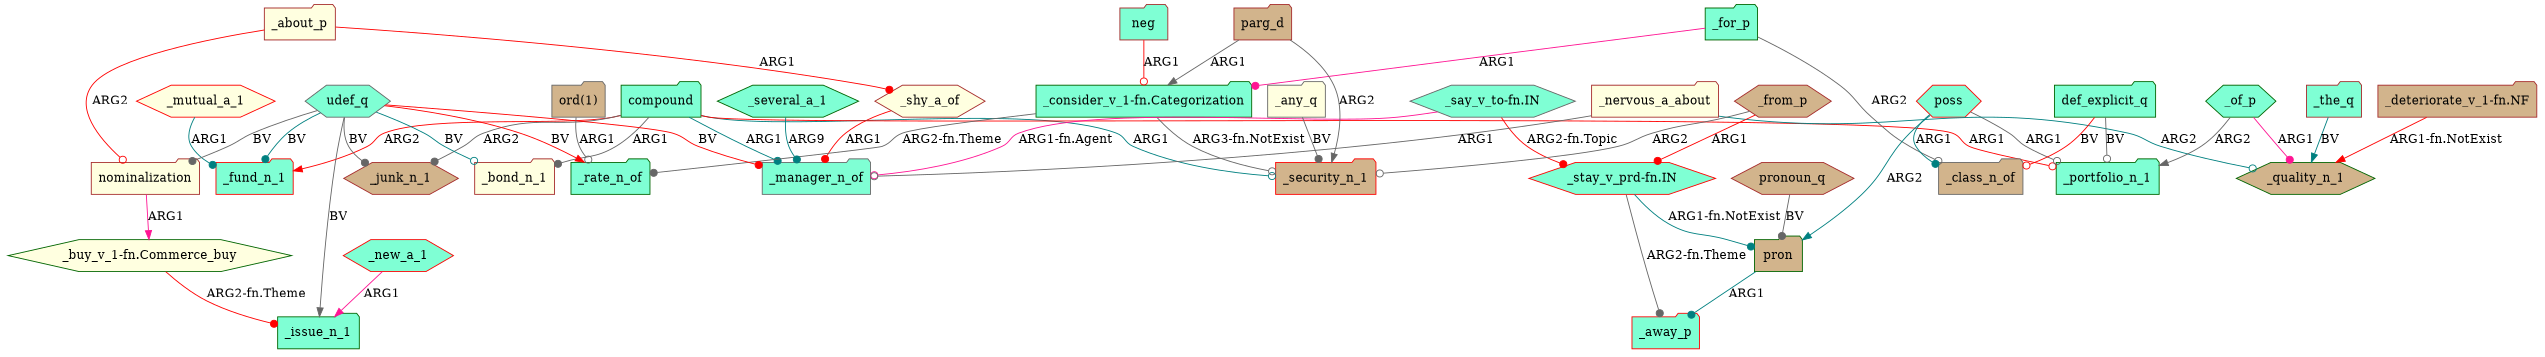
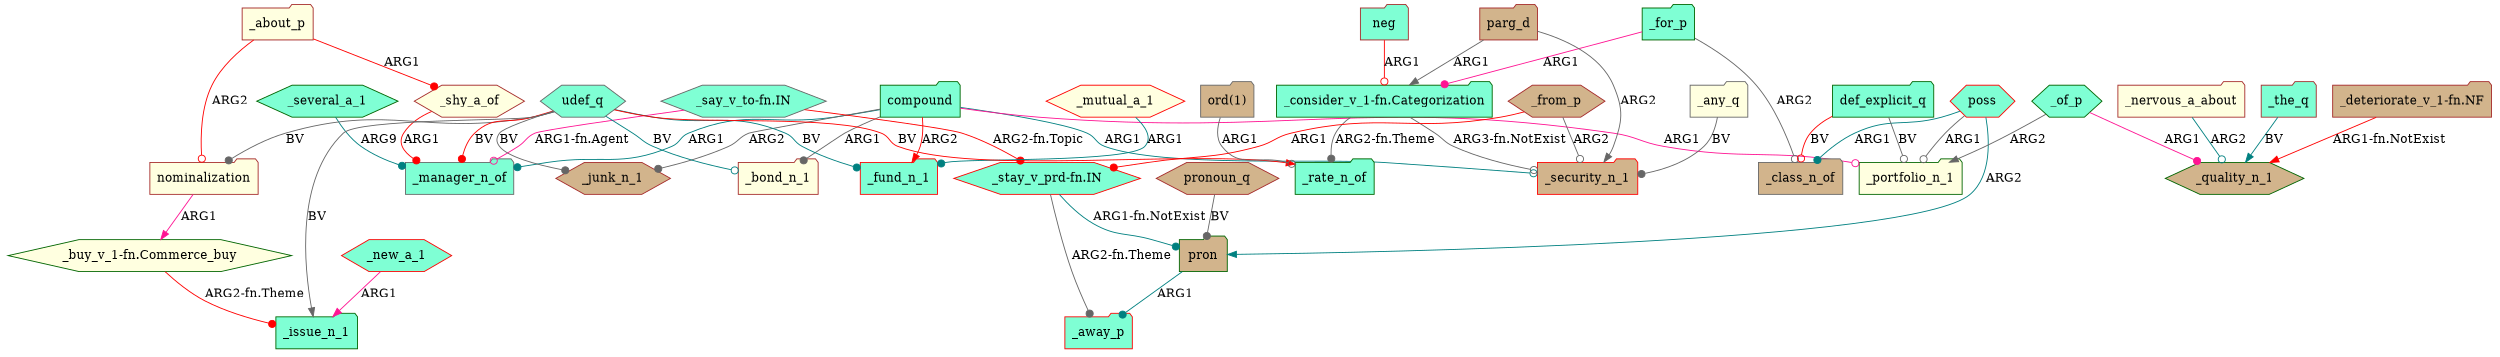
edge "compound" -> "_portfolio_n_1": color red -> deeppink
edge "_nervous_a_about" -> "_manager_n_of": removed, label "ARG1"
node "_portfolio_n_1": fillcolor aquamarine -> lightyellow
